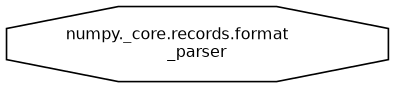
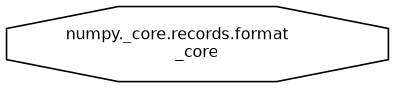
node "numpy._core.records.format _parser": label "numpy._core.records.format _parser" -> "numpy._core.records.format _core"
